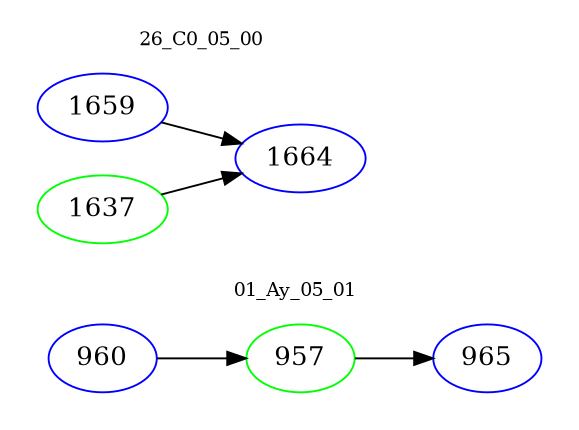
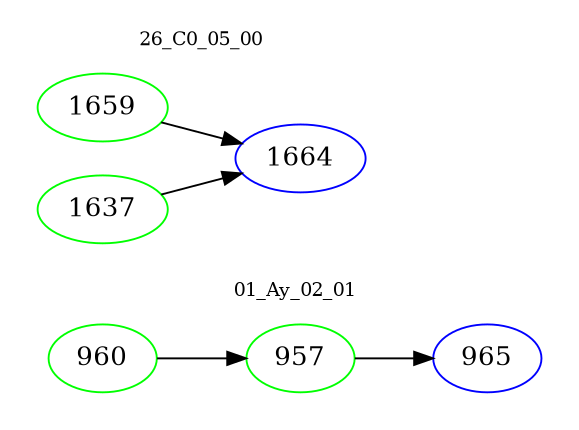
node "1659": color blue -> green
cluster "01_Ay_05_01": label "01_Ay_05_01" -> "01_Ay_02_01"
node "960": color blue -> green
